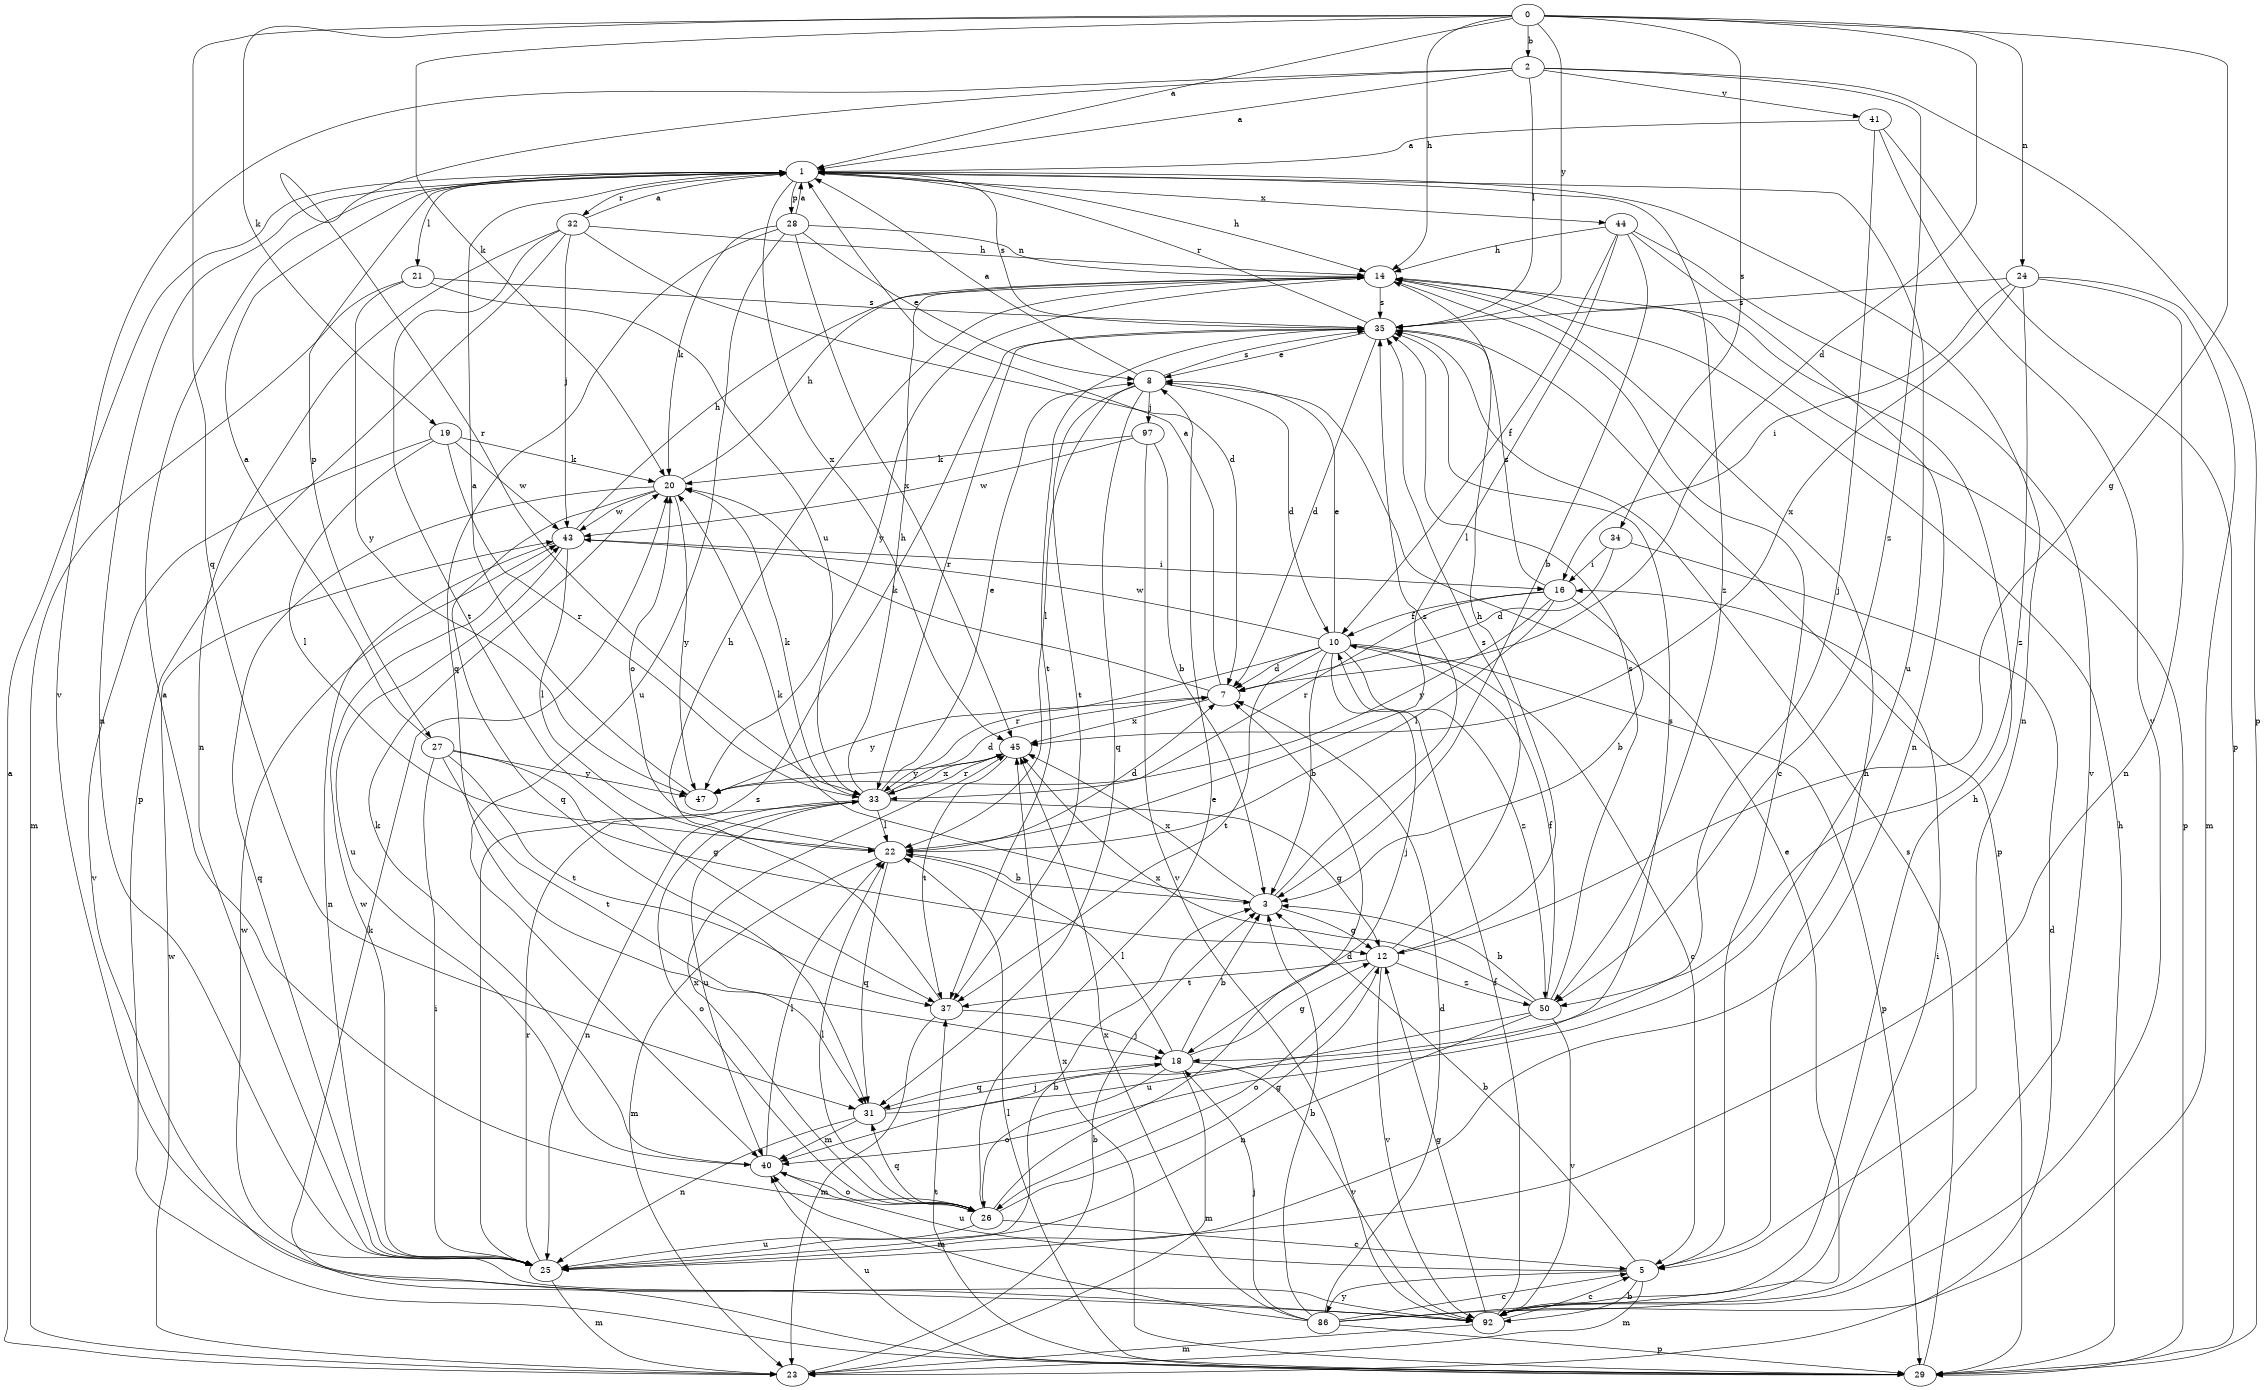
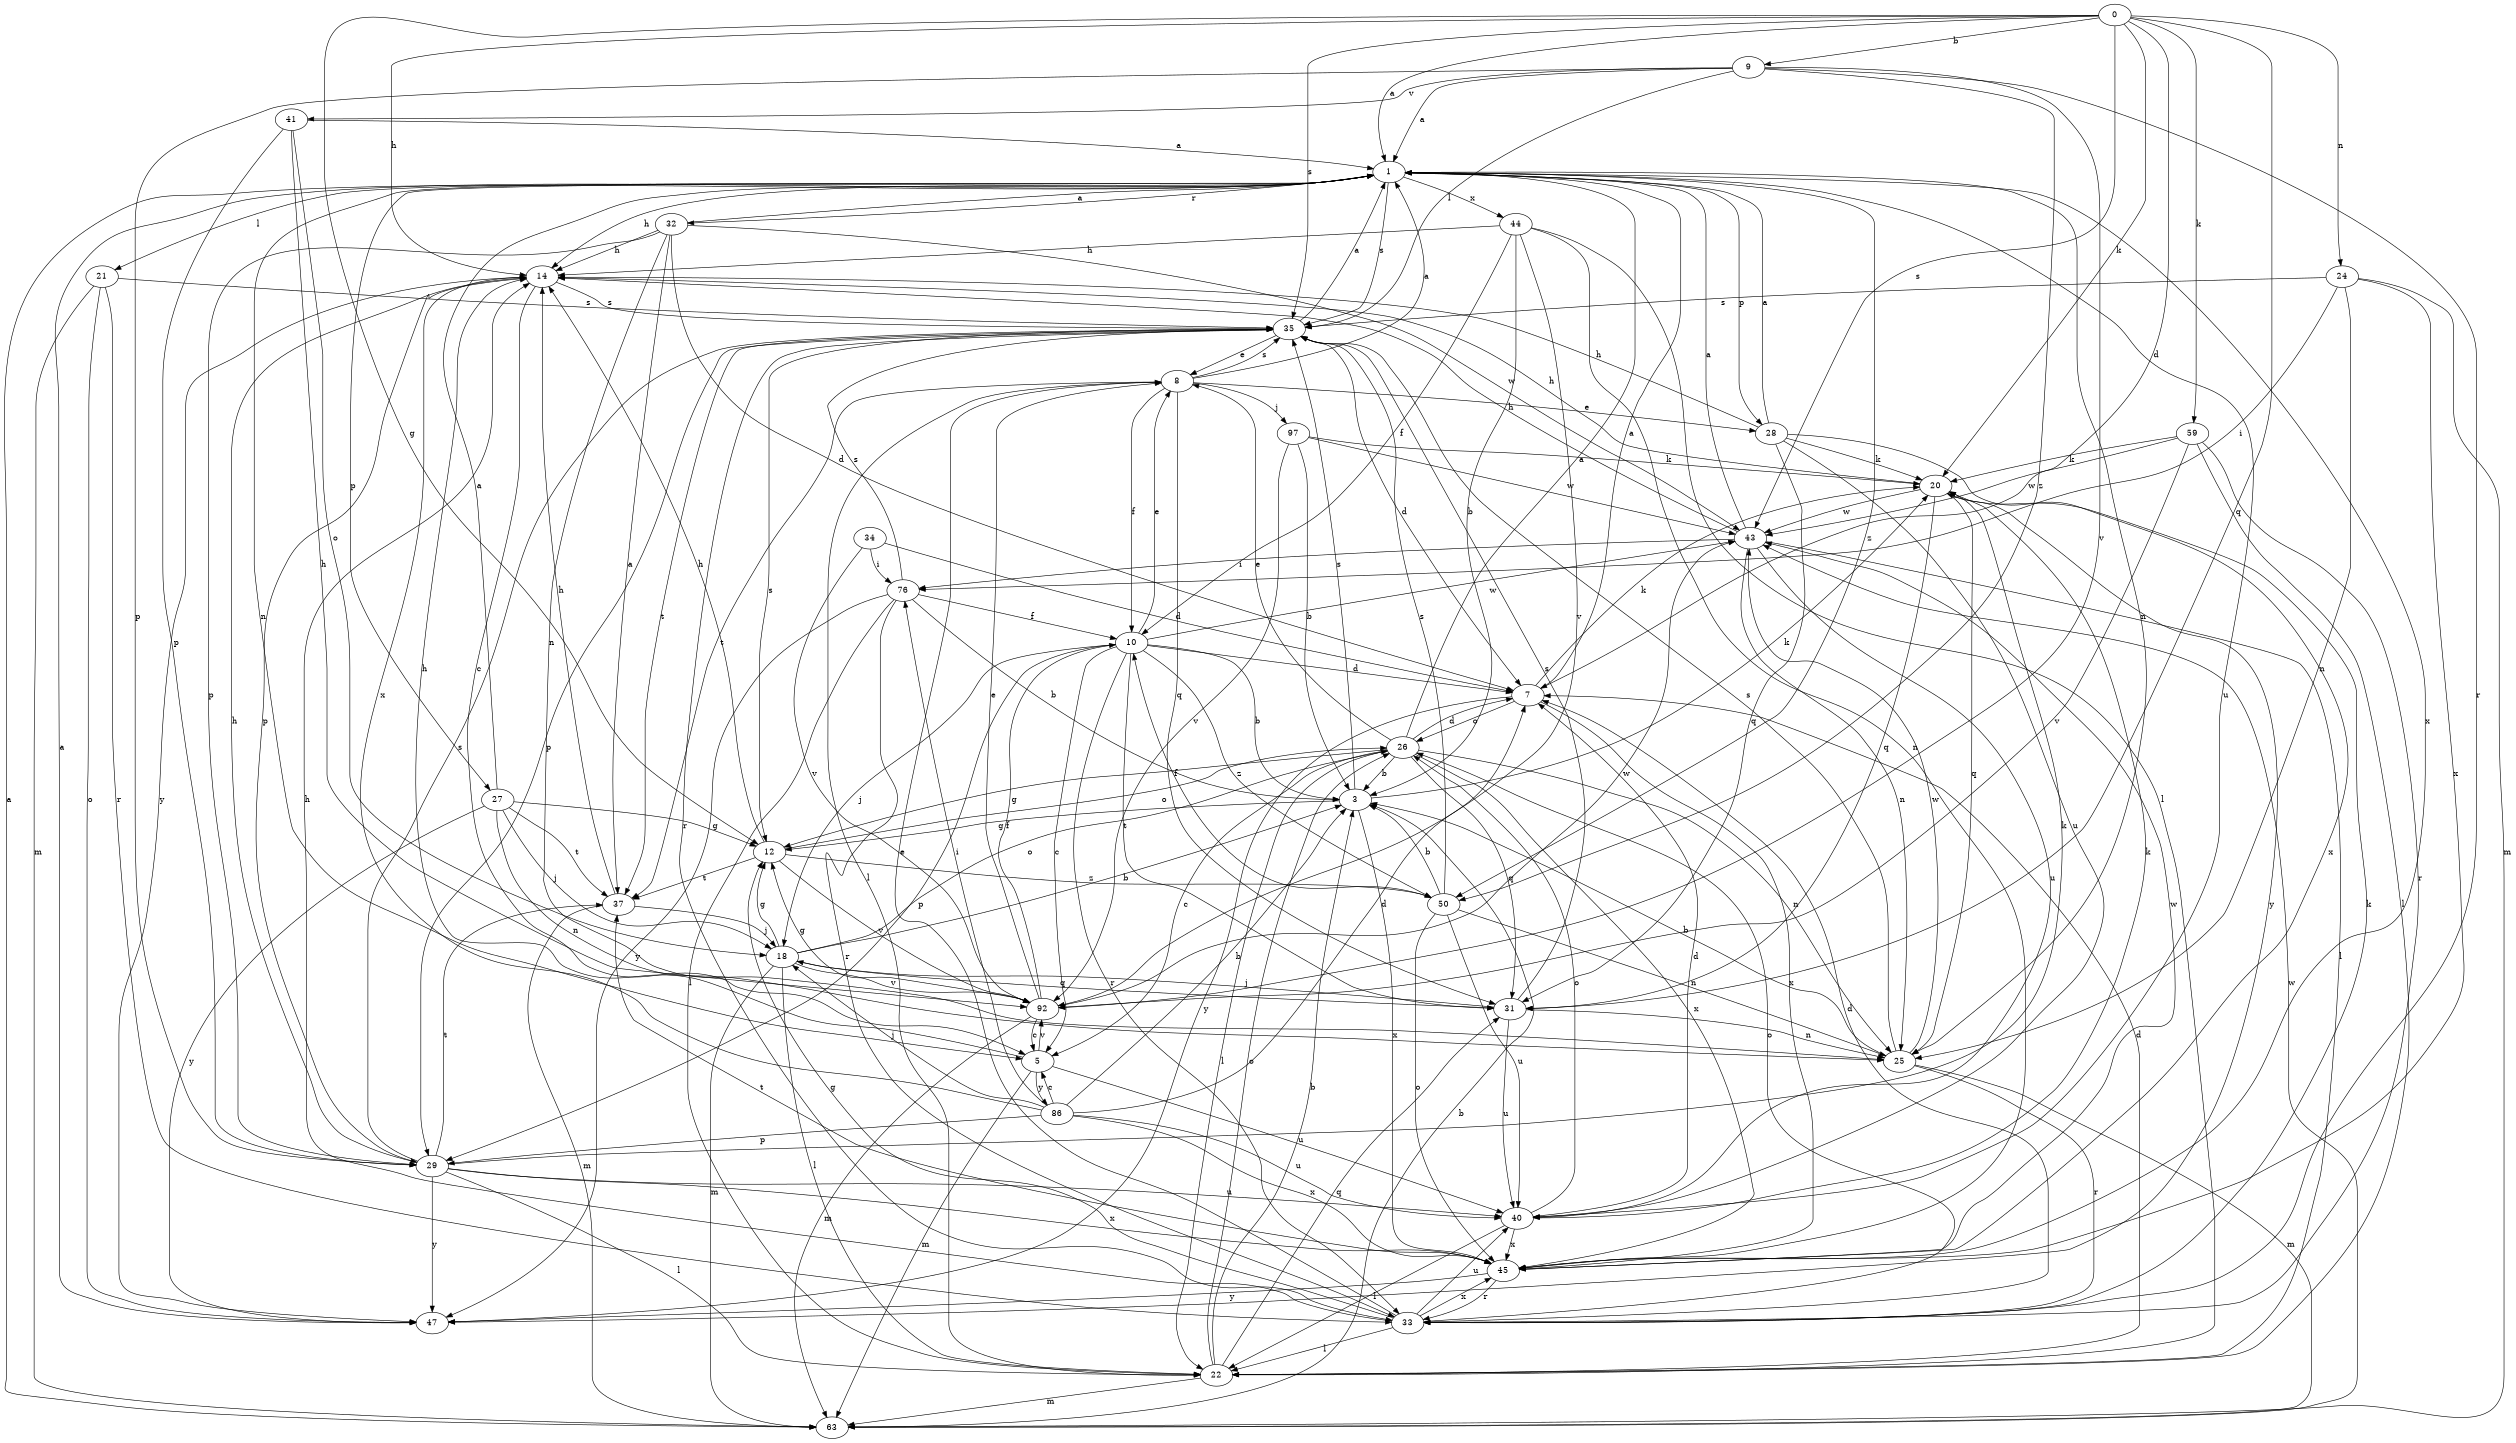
node "2": label "2" -> "9"
edge "0" -> "35": label "y" -> "s"
edge "0" -> "34": now "0" -> "43"
edge "43" -> "1": added, label "a"
edge "28" -> "14": label "n" -> "h"
edge "35" -> "1": label "r" -> "a"
edge "28" -> "8": reversed
edge "32" -> "43": label "j" -> "w"
node "19": label "19" -> "59"
edge "8" -> "10": label "d" -> "f"
edge "21" -> "47": label "y" -> "o"
edge "21" -> "33": label "u" -> "r"
node "16": label "16" -> "76"
edge "41" -> "18": label "j" -> "o"
edge "32" -> "37": label "t" -> "a"
edge "12" -> "35": reversed
edge "7" -> "26": added, label "o"
edge "41" -> "92": label "v" -> "h"
edge "24" -> "50": removed, label "z"
edge "22" -> "20": now "22" -> "26"
edge "86" -> "14": label "h" -> "x"
edge "10" -> "37": now "10" -> "31"
edge "50" -> "45": label "x" -> "o"
edge "27" -> "18": label "t" -> "j"
edge "34" -> "92": label "d" -> "v"
edge "33" -> "25": removed, label "n"
edge "40" -> "7": added, label "d"
edge "27" -> "25": label "i" -> "n"
edge "45" -> "43": added, label "w"
edge "44" -> "25": now "44" -> "45"
edge "5" -> "3": now "26" -> "3"
edge "31" -> "40": label "m" -> "u"
edge "50" -> "92": removed, label "v"
edge "29" -> "47": added, label "y"
edge "40" -> "45": added, label "x"
edge "26" -> "25": label "u" -> "n"
edge "86" -> "40": label "m" -> "u"
edge "5" -> "92": label "b" -> "v"
node "23": label "23" -> "63"
